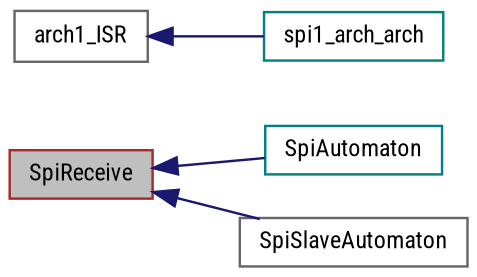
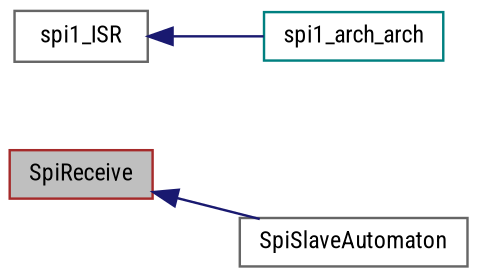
node "arch1_ISR": label "arch1_ISR" -> "spi1_ISR"
node "SpiAutomaton": removed
